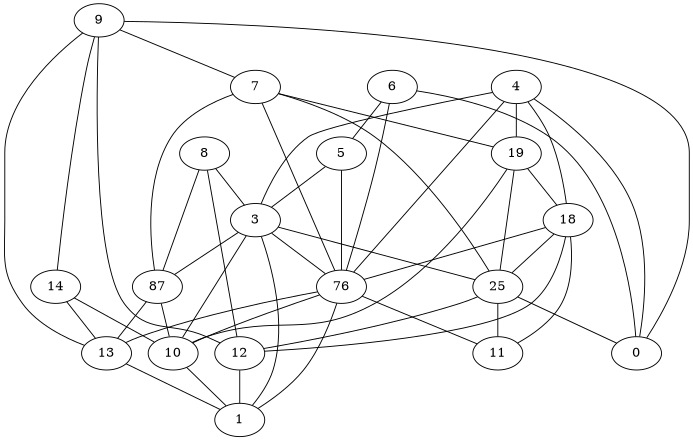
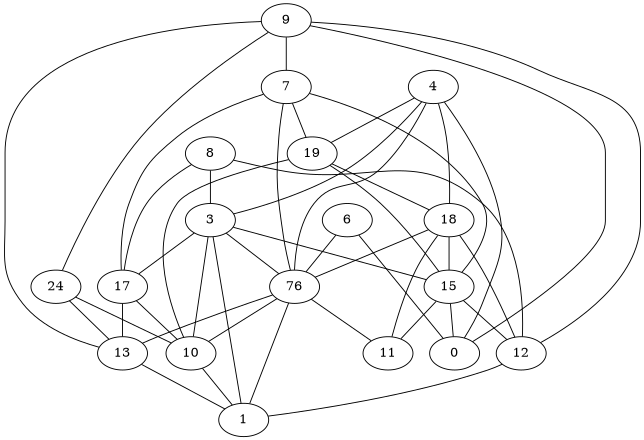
node "5": removed
node "14": label "14" -> "24"
node "87": label "87" -> "17"
node "25": label "25" -> "15"
